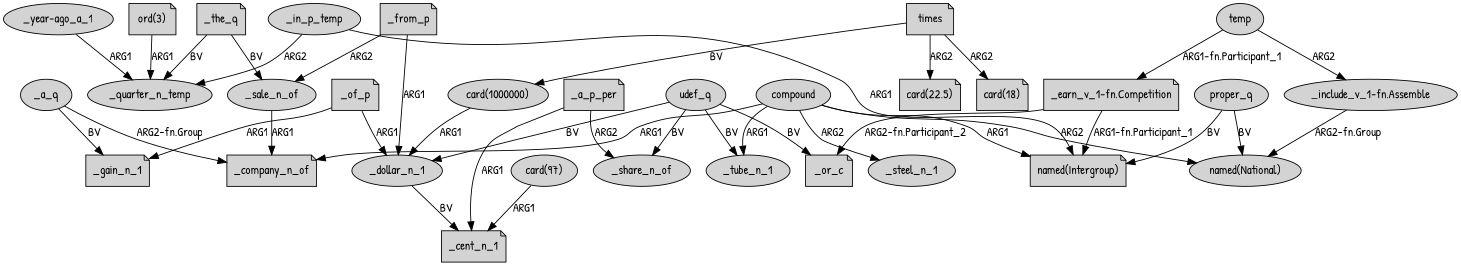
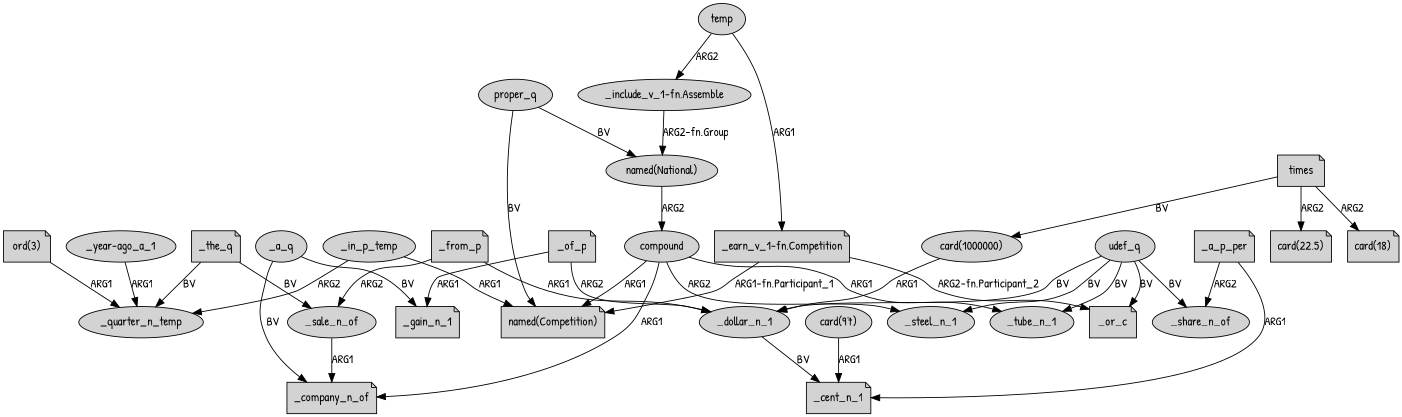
edge "temp" -> "_earn_v_1-fn.Competition": label "ARG1-fn.Participant_1" -> "ARG1"
edge "compound" -> "named(National)": reversed
edge "_a_q" -> "_company_n_of": label "ARG2-fn.Group" -> "BV"
edge "_of_p" -> "_dollar_n_1": label "ARG1" -> "ARG2"
node "named(Intergroup)": label "named(Intergroup)" -> "named(Competition)"
edge "udef_q" -> "_steel_n_1": added, label "BV"
